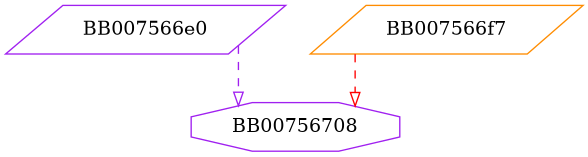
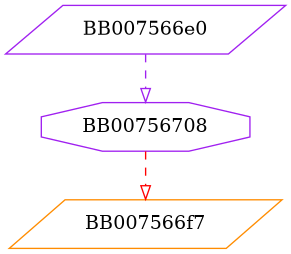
edge "BB007566f7" -> "BB00756708": reversed
